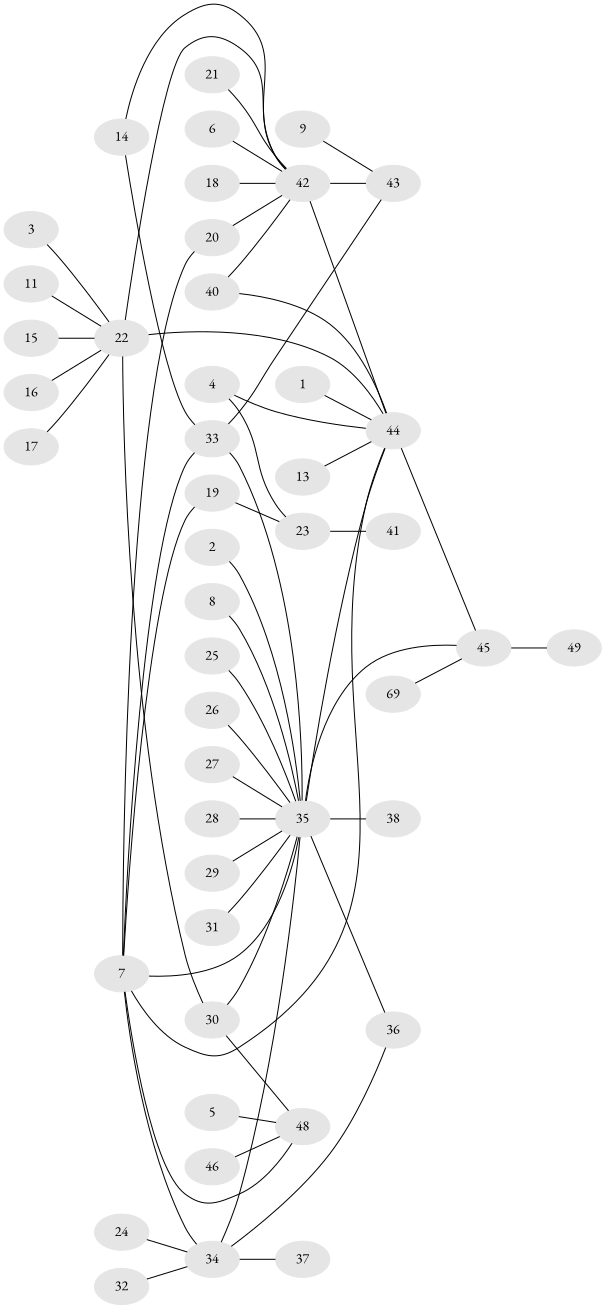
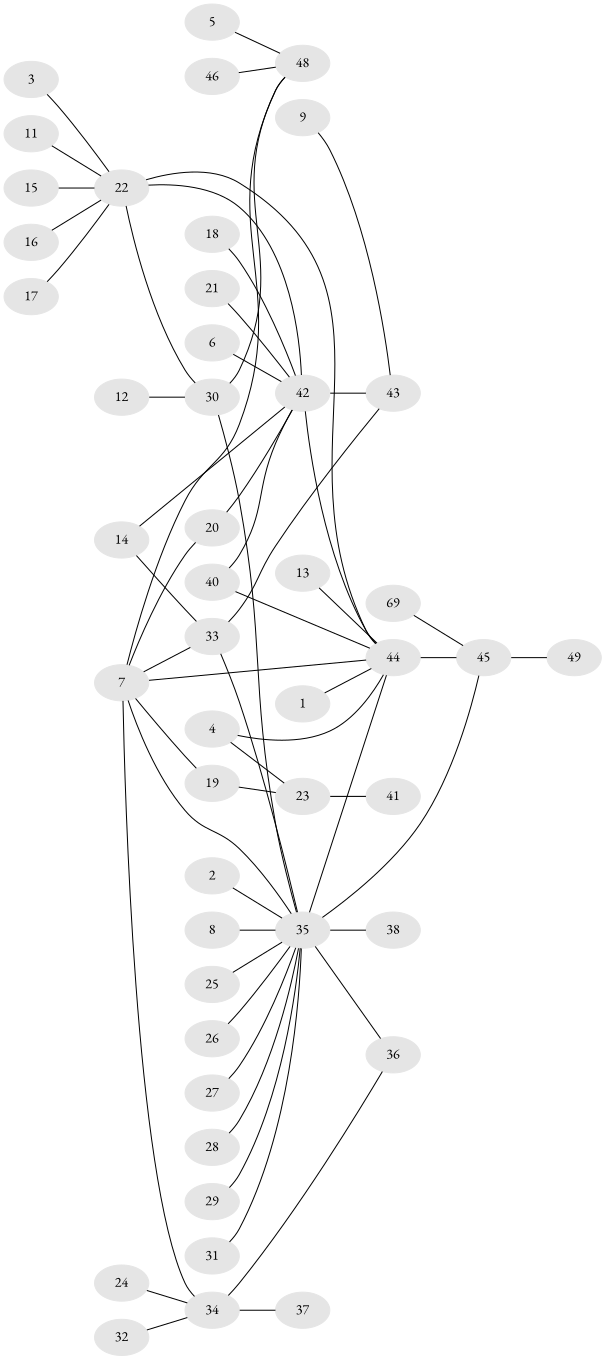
node "12": added
edge "35" -- "34": removed
